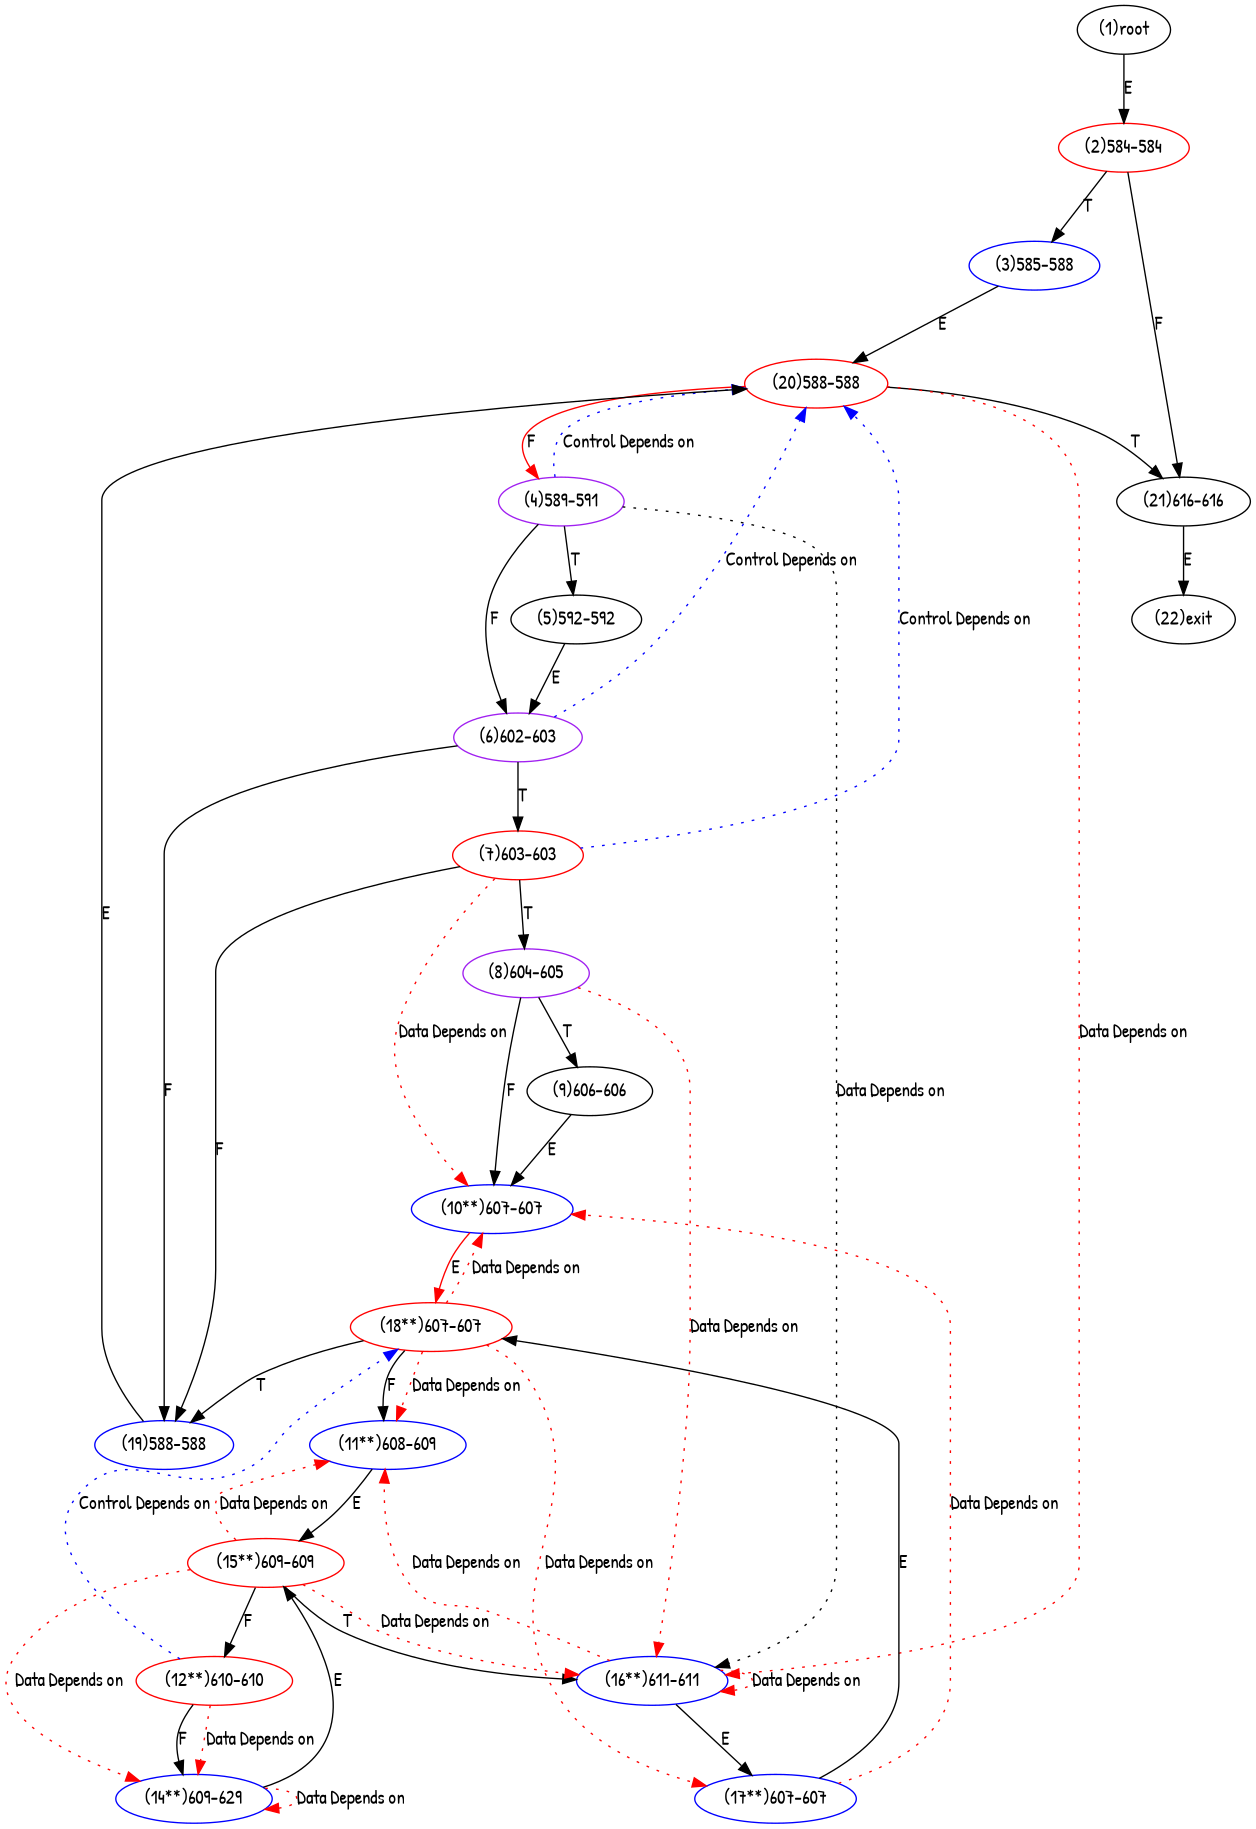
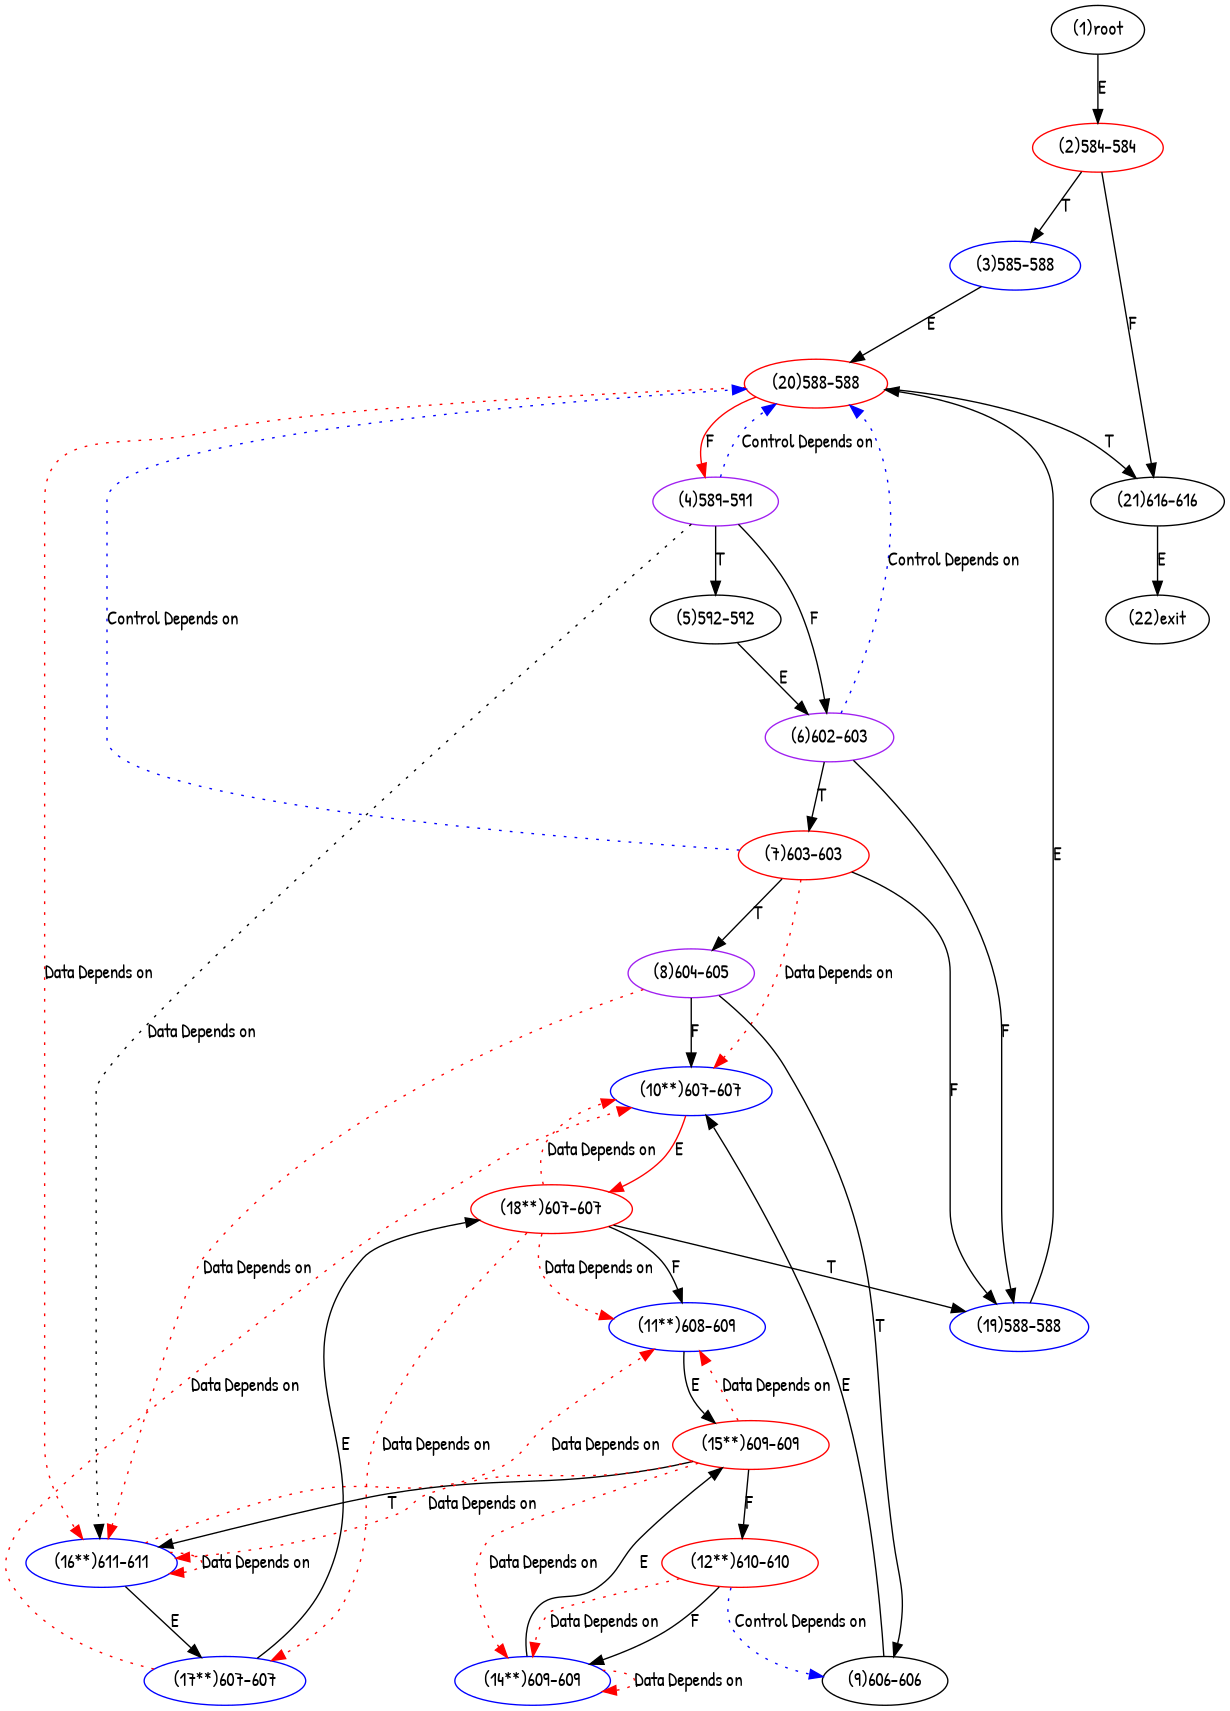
edge "(12**)610-610" -> "(18**)607-607": now "(12**)610-610" -> "(9)606-606"
node "(14**)609-629": label "(14**)609-629" -> "(14**)609-609"
